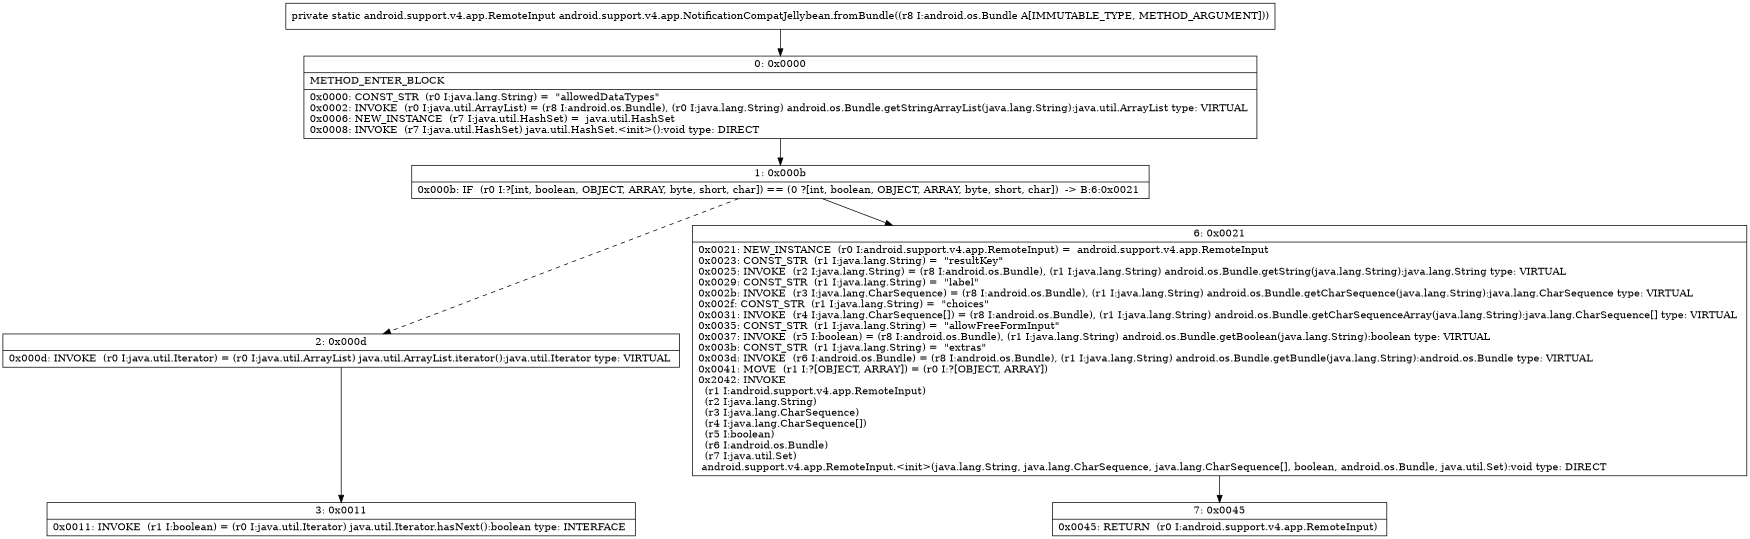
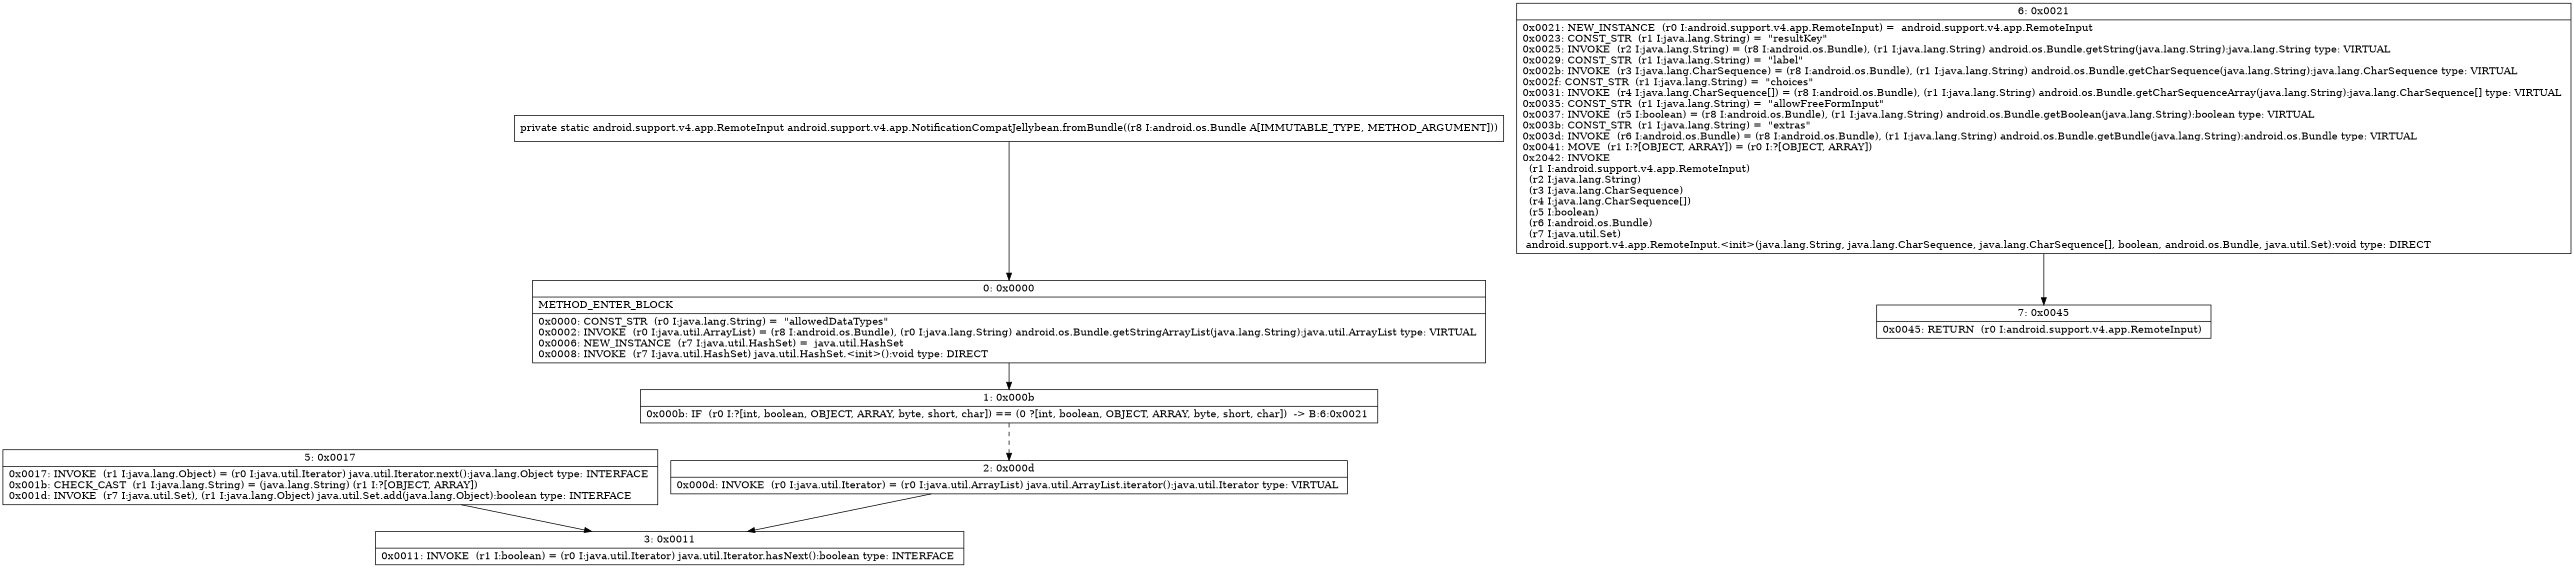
edge "1: 0x000b" -> "6: 0x0021": removed
node "5: 0x0017": added
